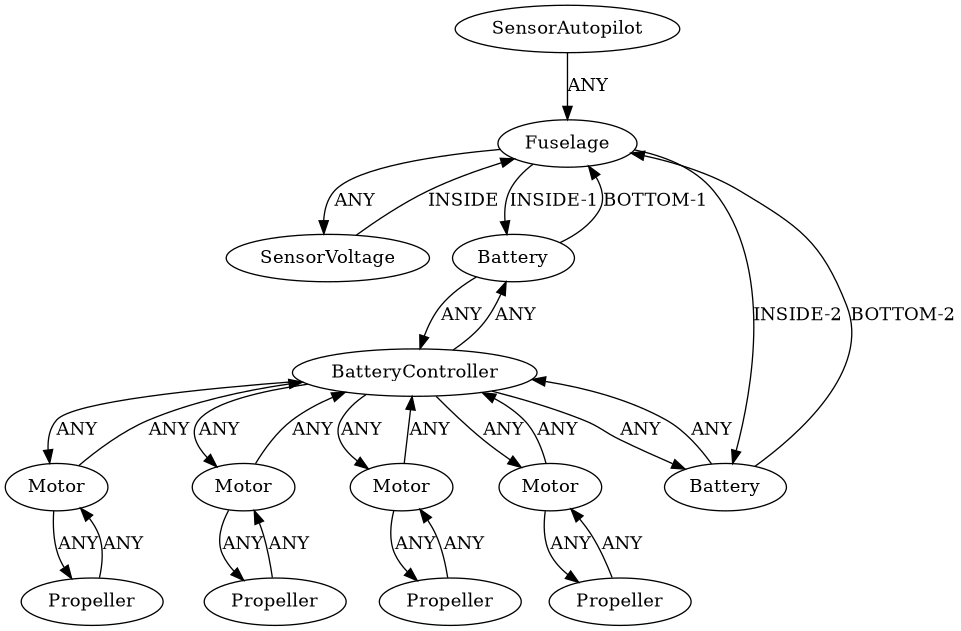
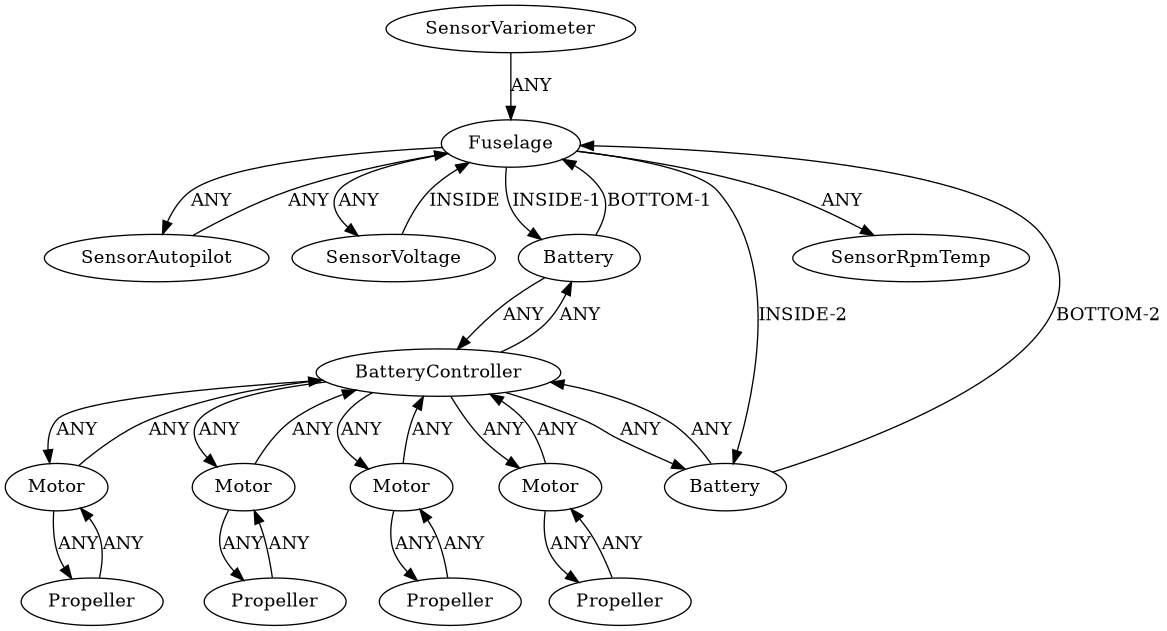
node "SensorVariometer": added
edge "Fuselage" -> "SensorAutopilot": added, label "ANY"
node "SensorRpmTemp": added
